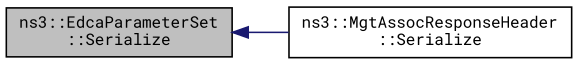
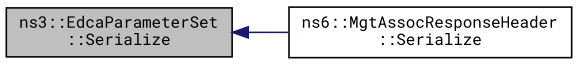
node "ns3::MgtAssocResponseHeader ::Serialize": label "ns3::MgtAssocResponseHeader ::Serialize" -> "ns6::MgtAssocResponseHeader ::Serialize"
